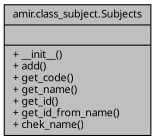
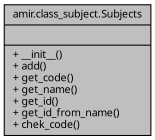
node "amir.class_subject.Subjects": text "+ chek_name()" -> "+ chek_code()"
